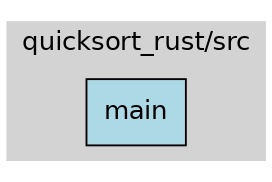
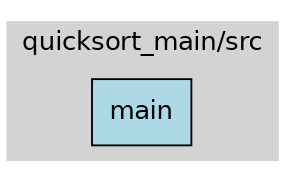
cluster "quicksort_rust/src": label "quicksort_rust/src" -> "quicksort_main/src"
